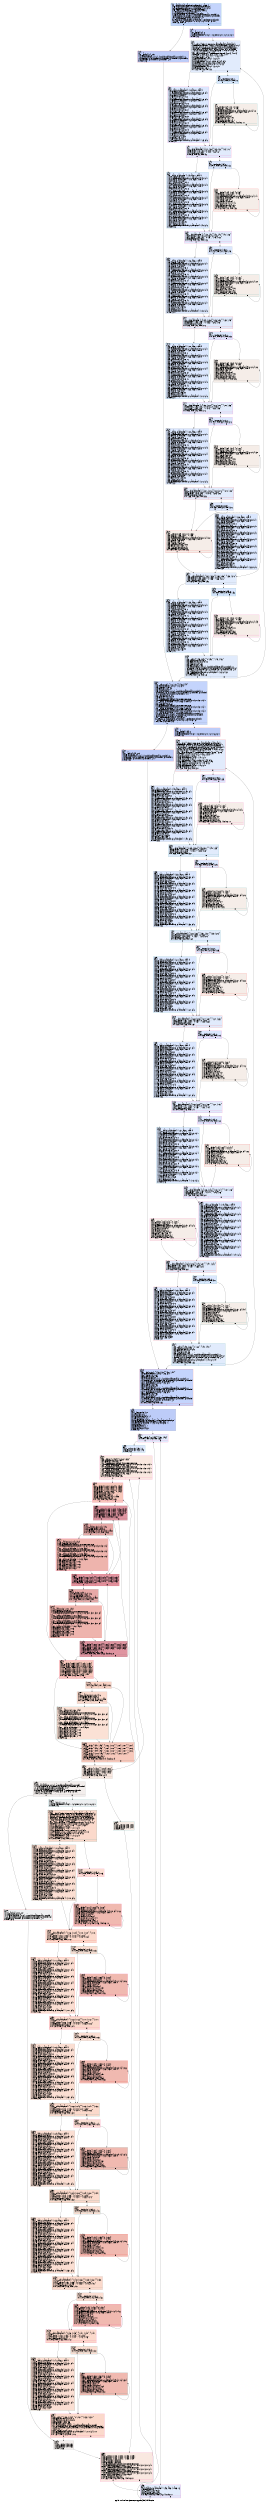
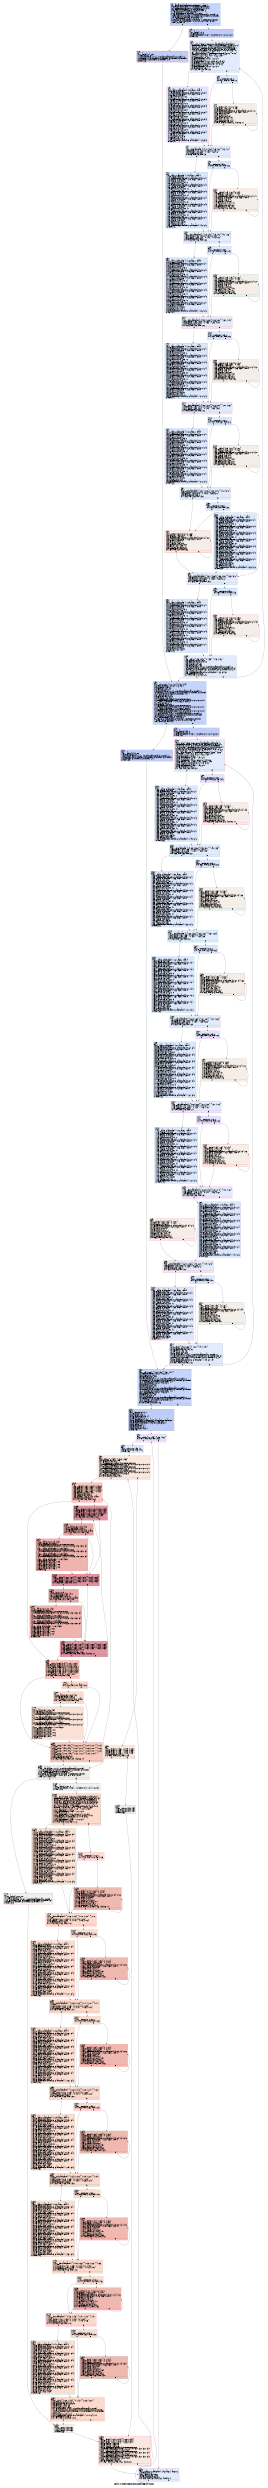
edge "%1028:" -> "%990:": now "%1028:" -> "%1098:"
